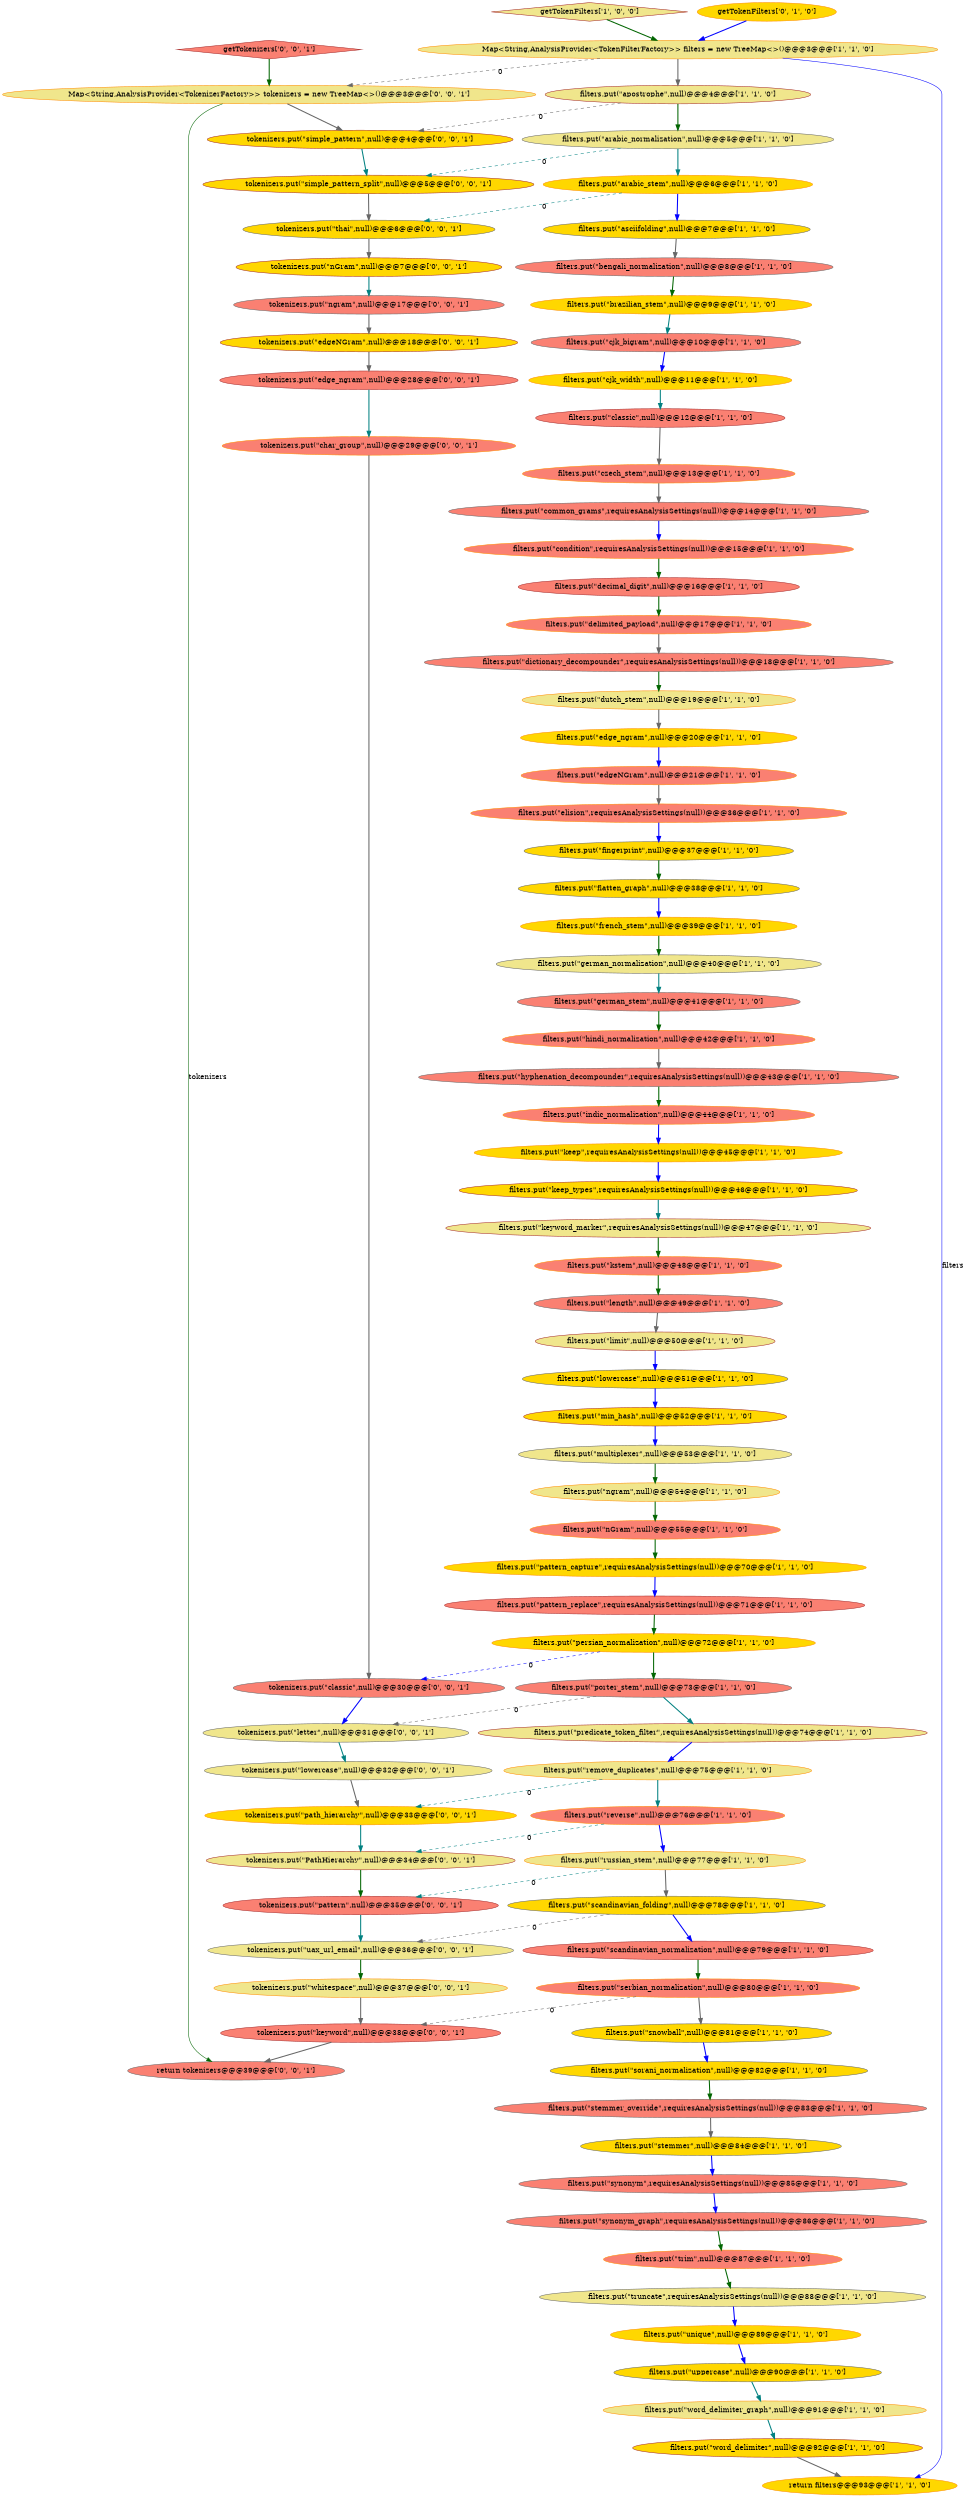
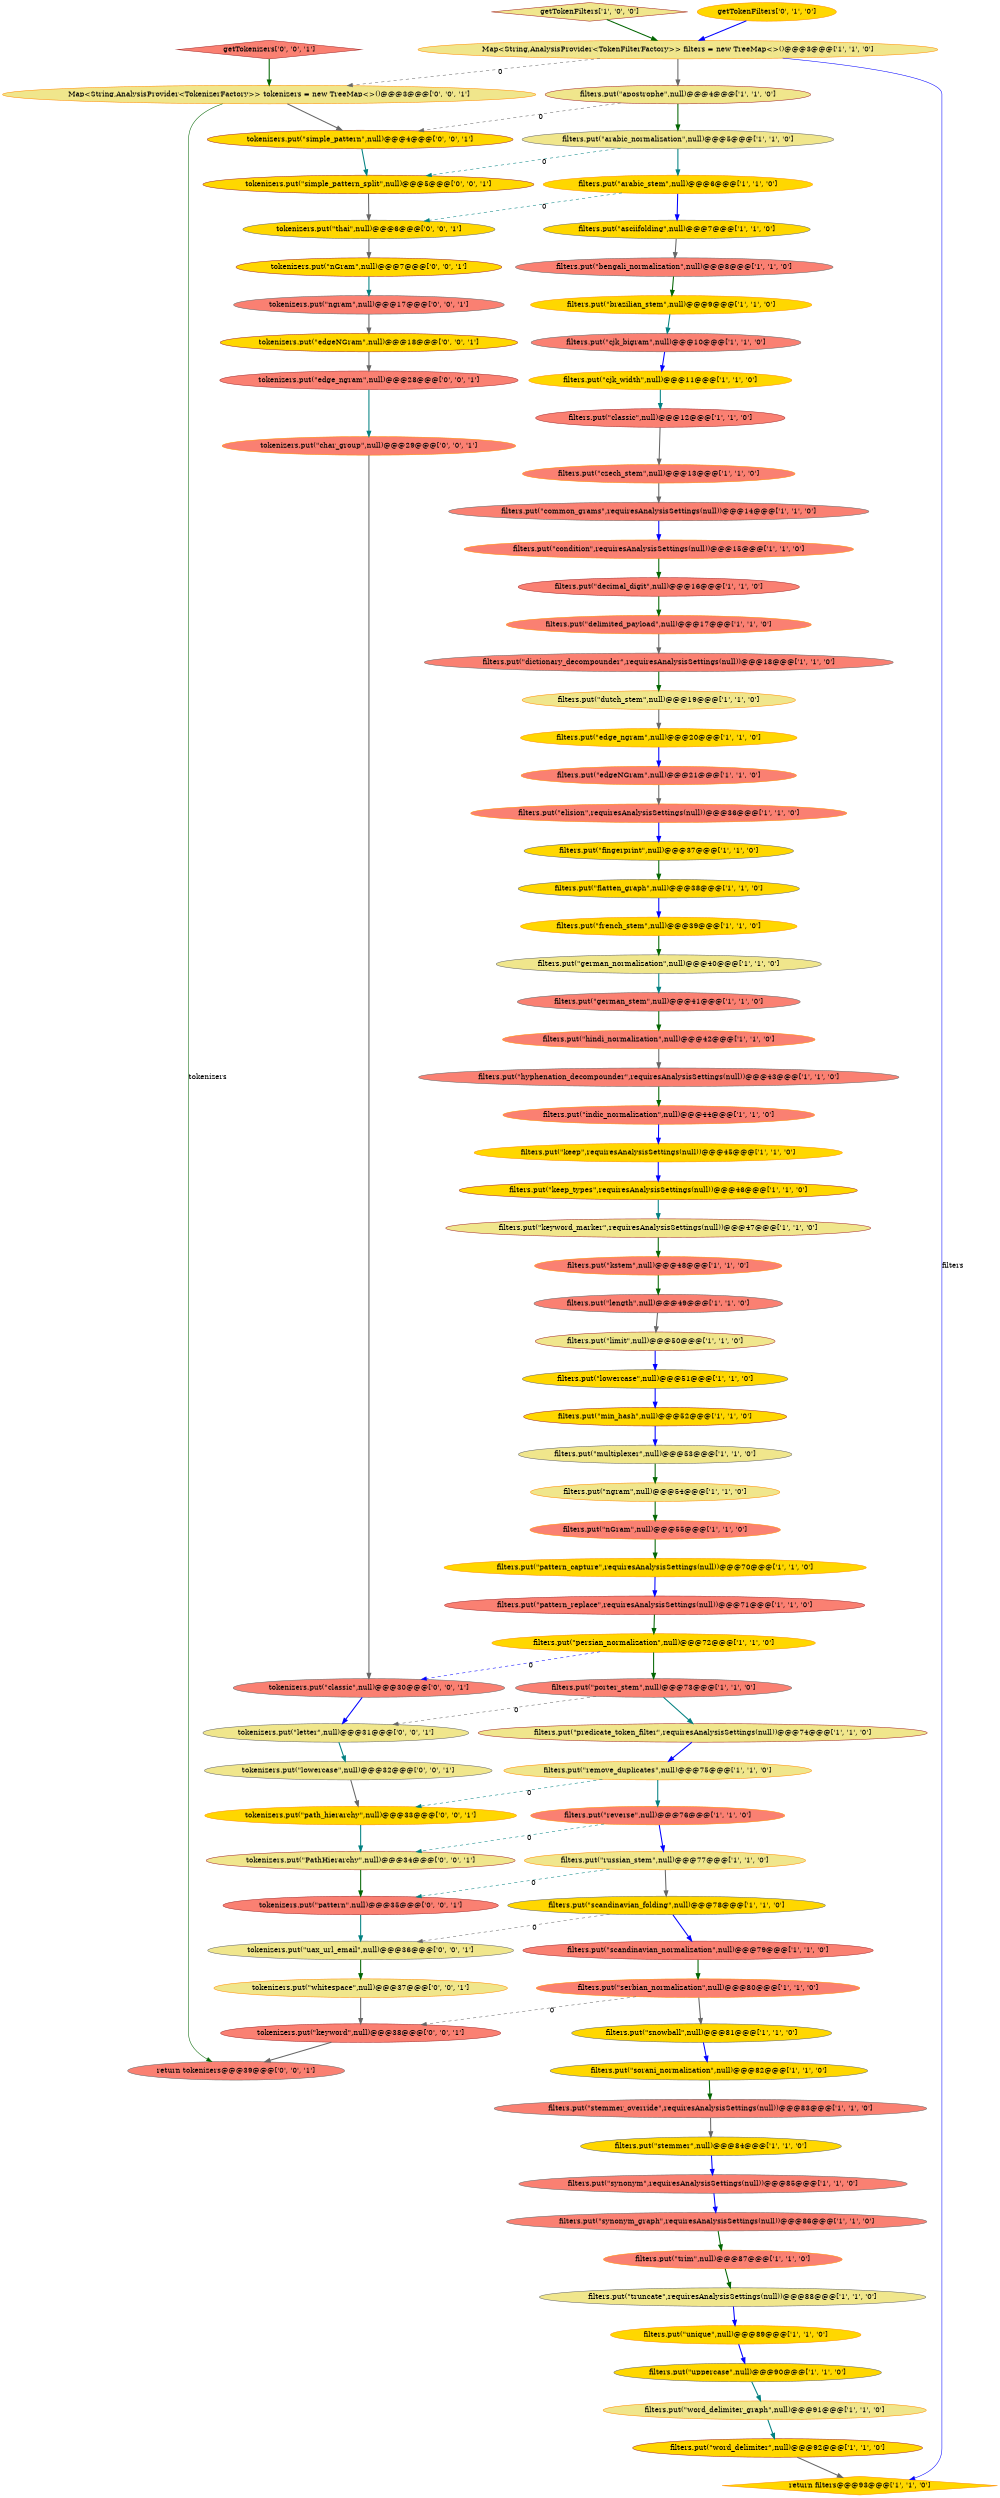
node "return filters@@@93@@@['1', '1', '0']": shape ellipse -> diamond
